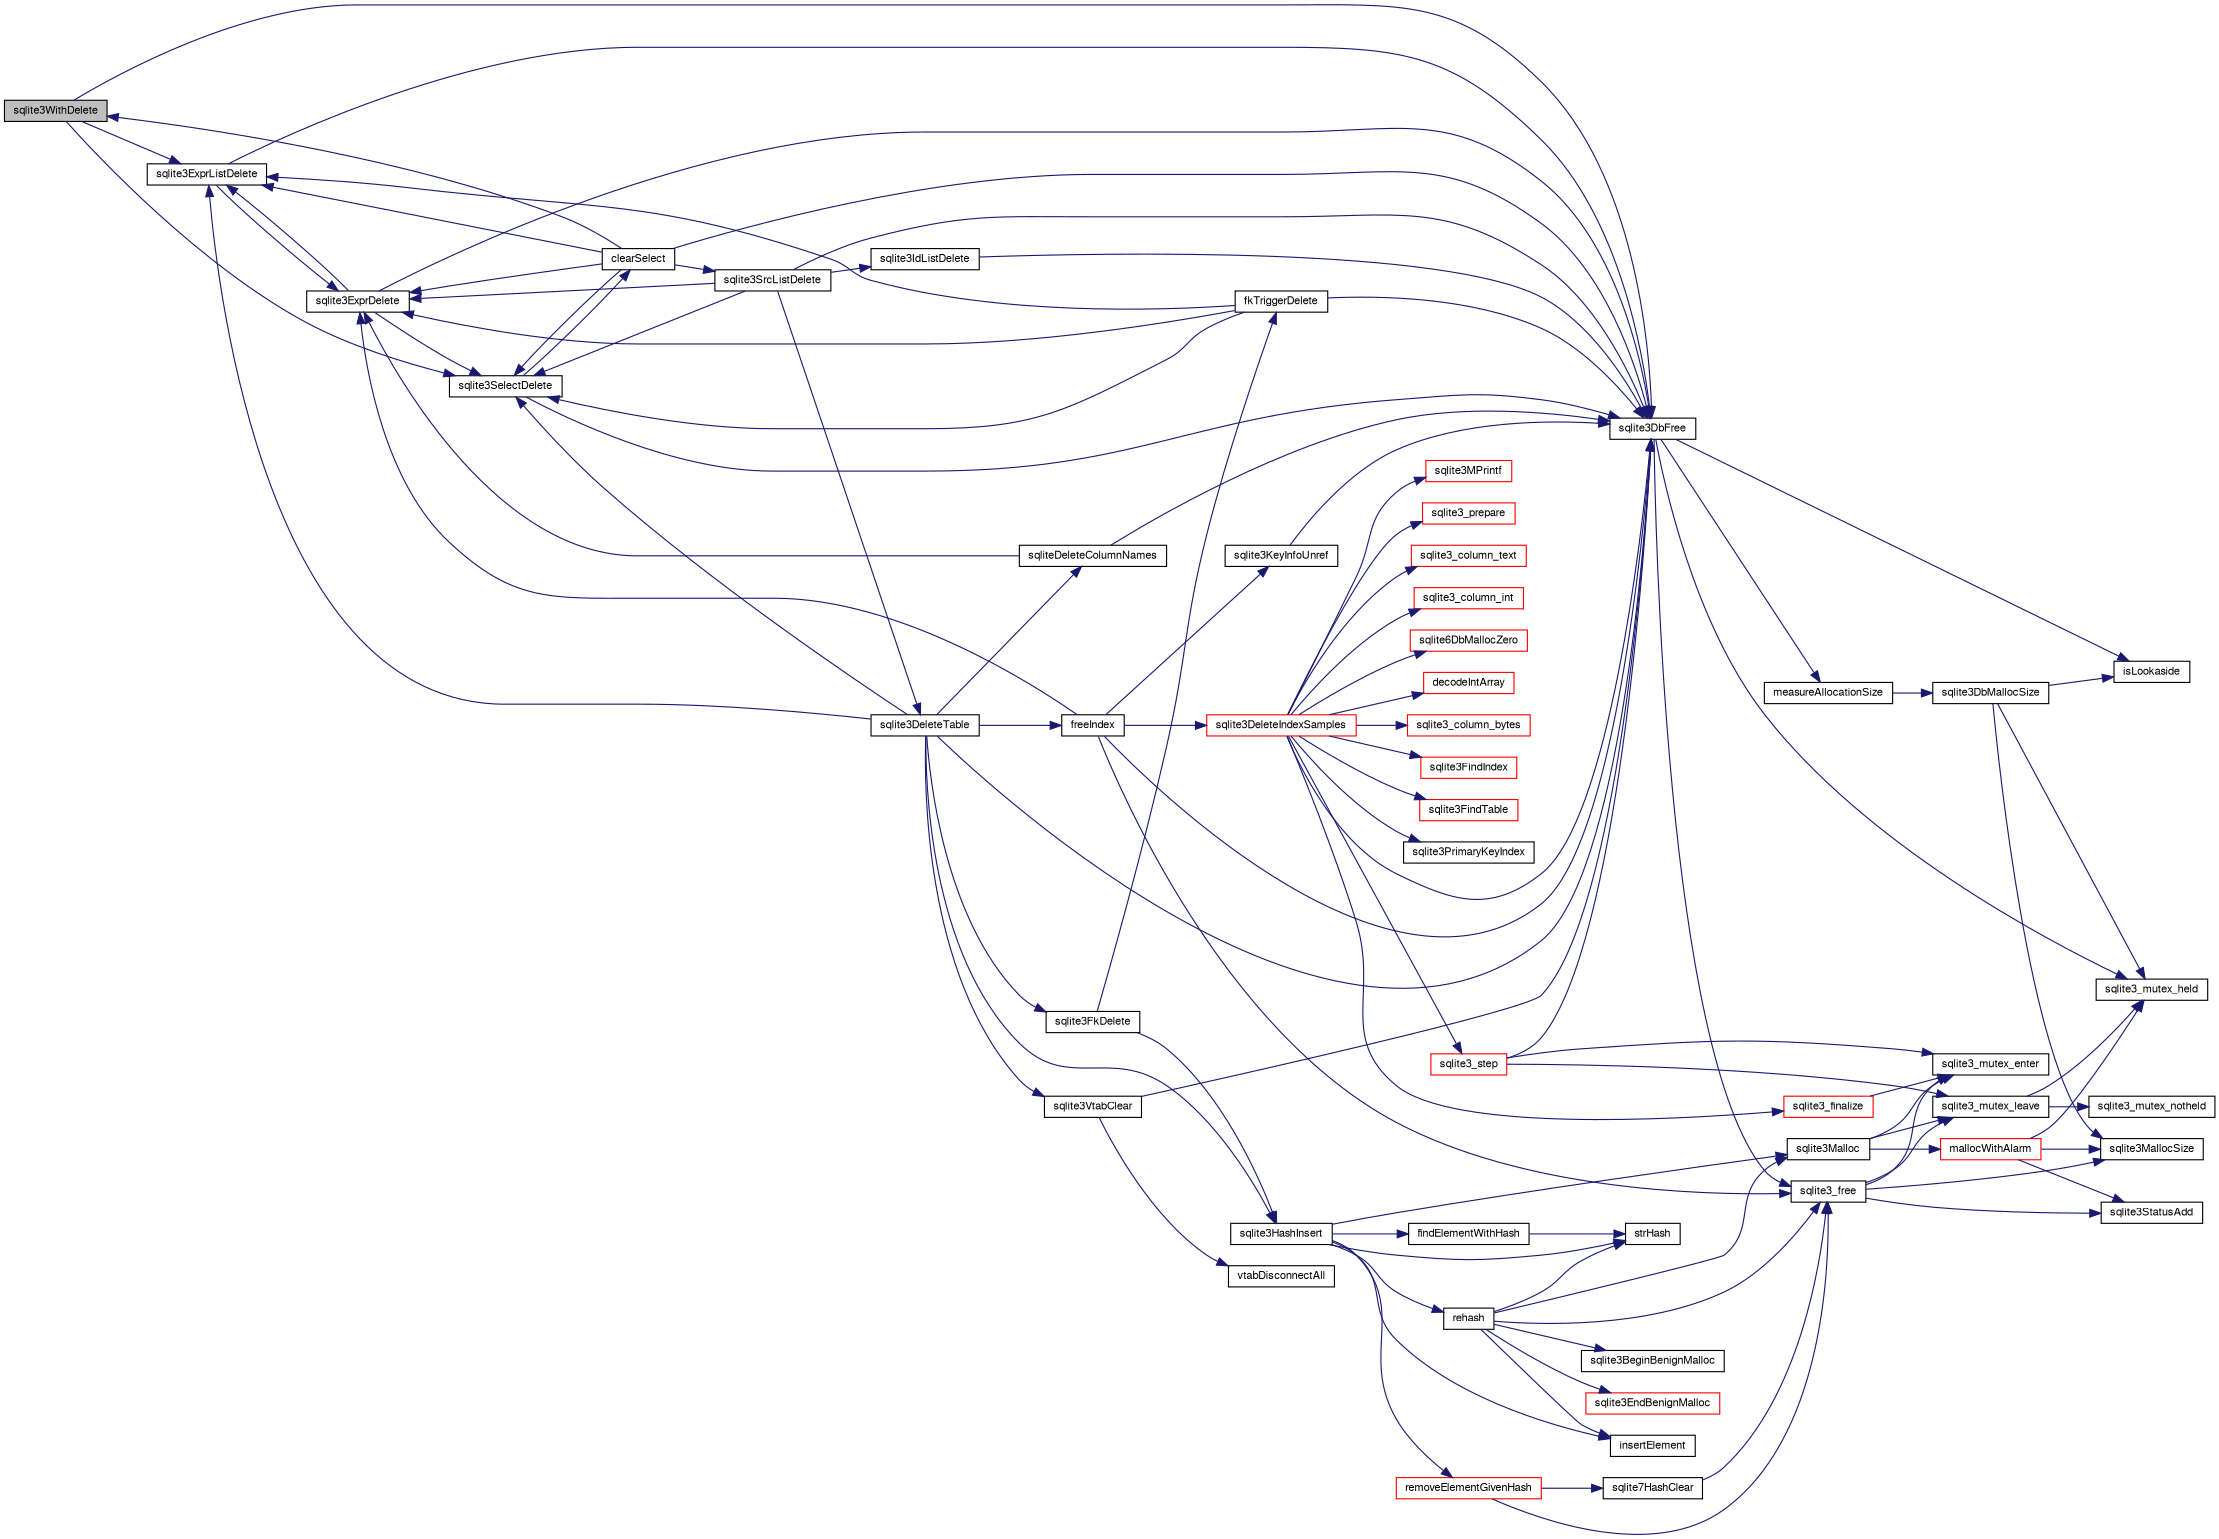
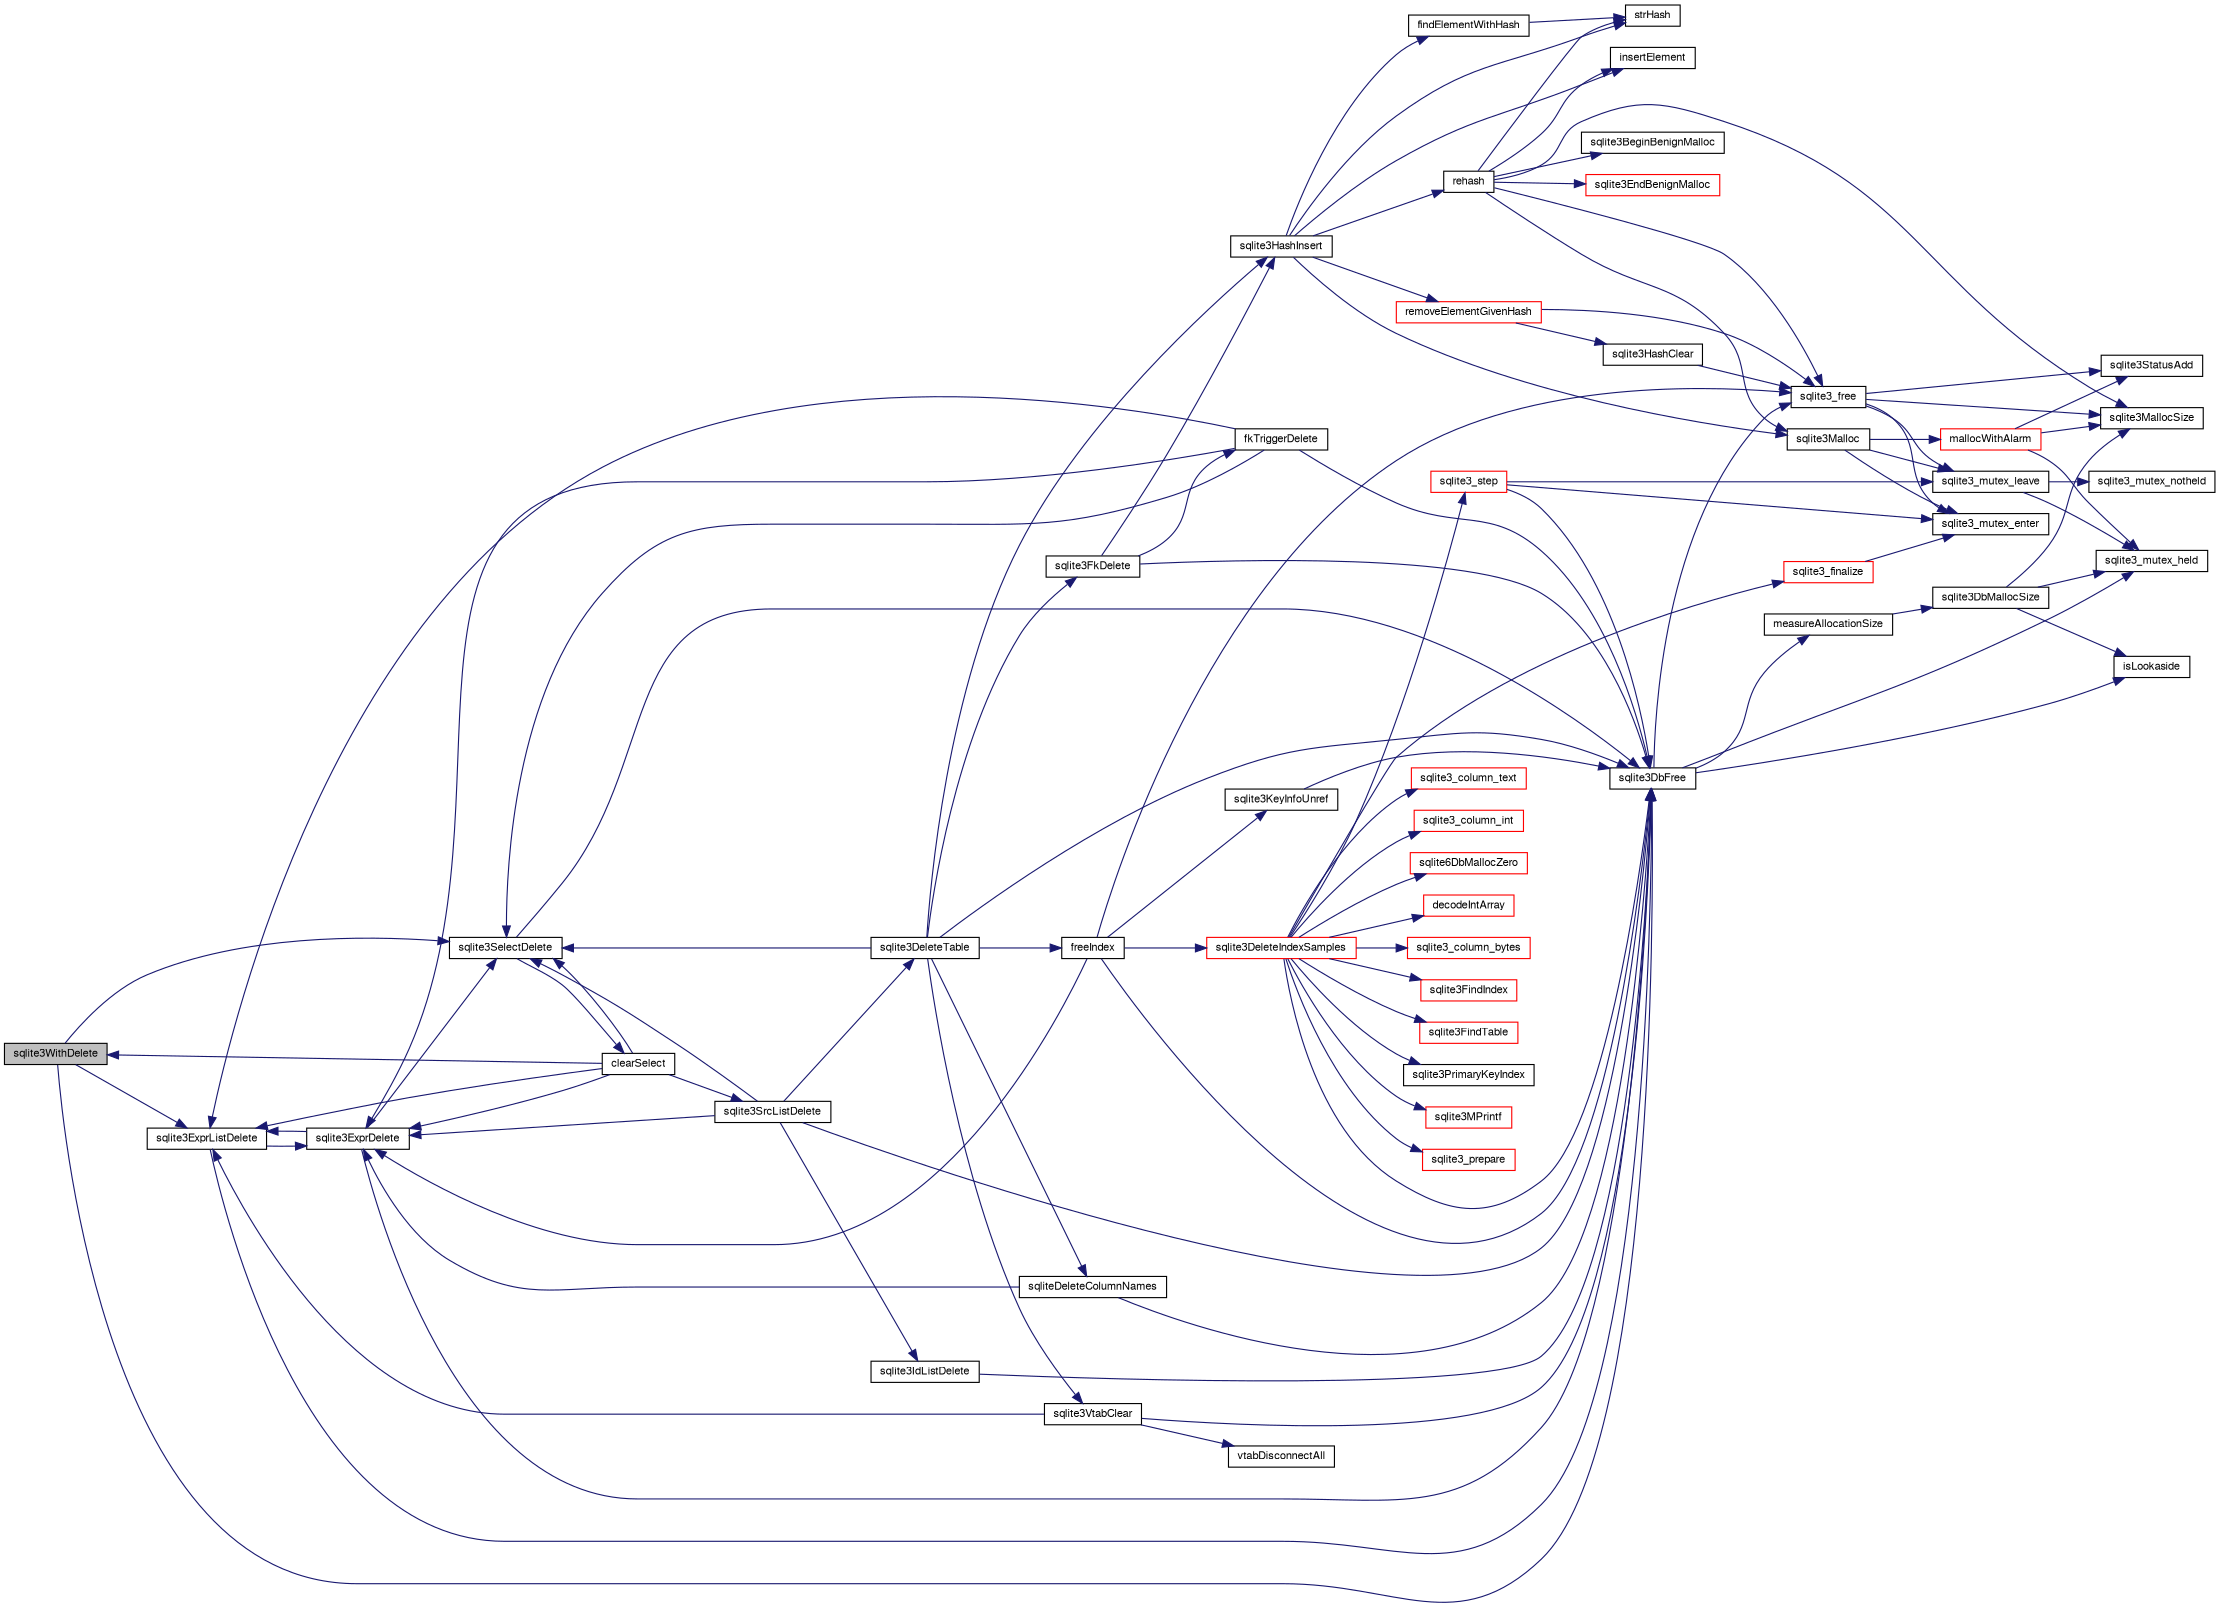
edge "rehash" -> "sqlite3MallocSize": added
edge "clearSelect" -> "sqlite3DbFree": now "sqlite3FkDelete" -> "sqlite3DbFree"
edge "sqlite3DeleteTable" -> "sqlite3ExprListDelete": now "sqlite3VtabClear" -> "sqlite3ExprListDelete"
node "sqlite7HashClear": label "sqlite7HashClear" -> "sqlite3HashClear"
